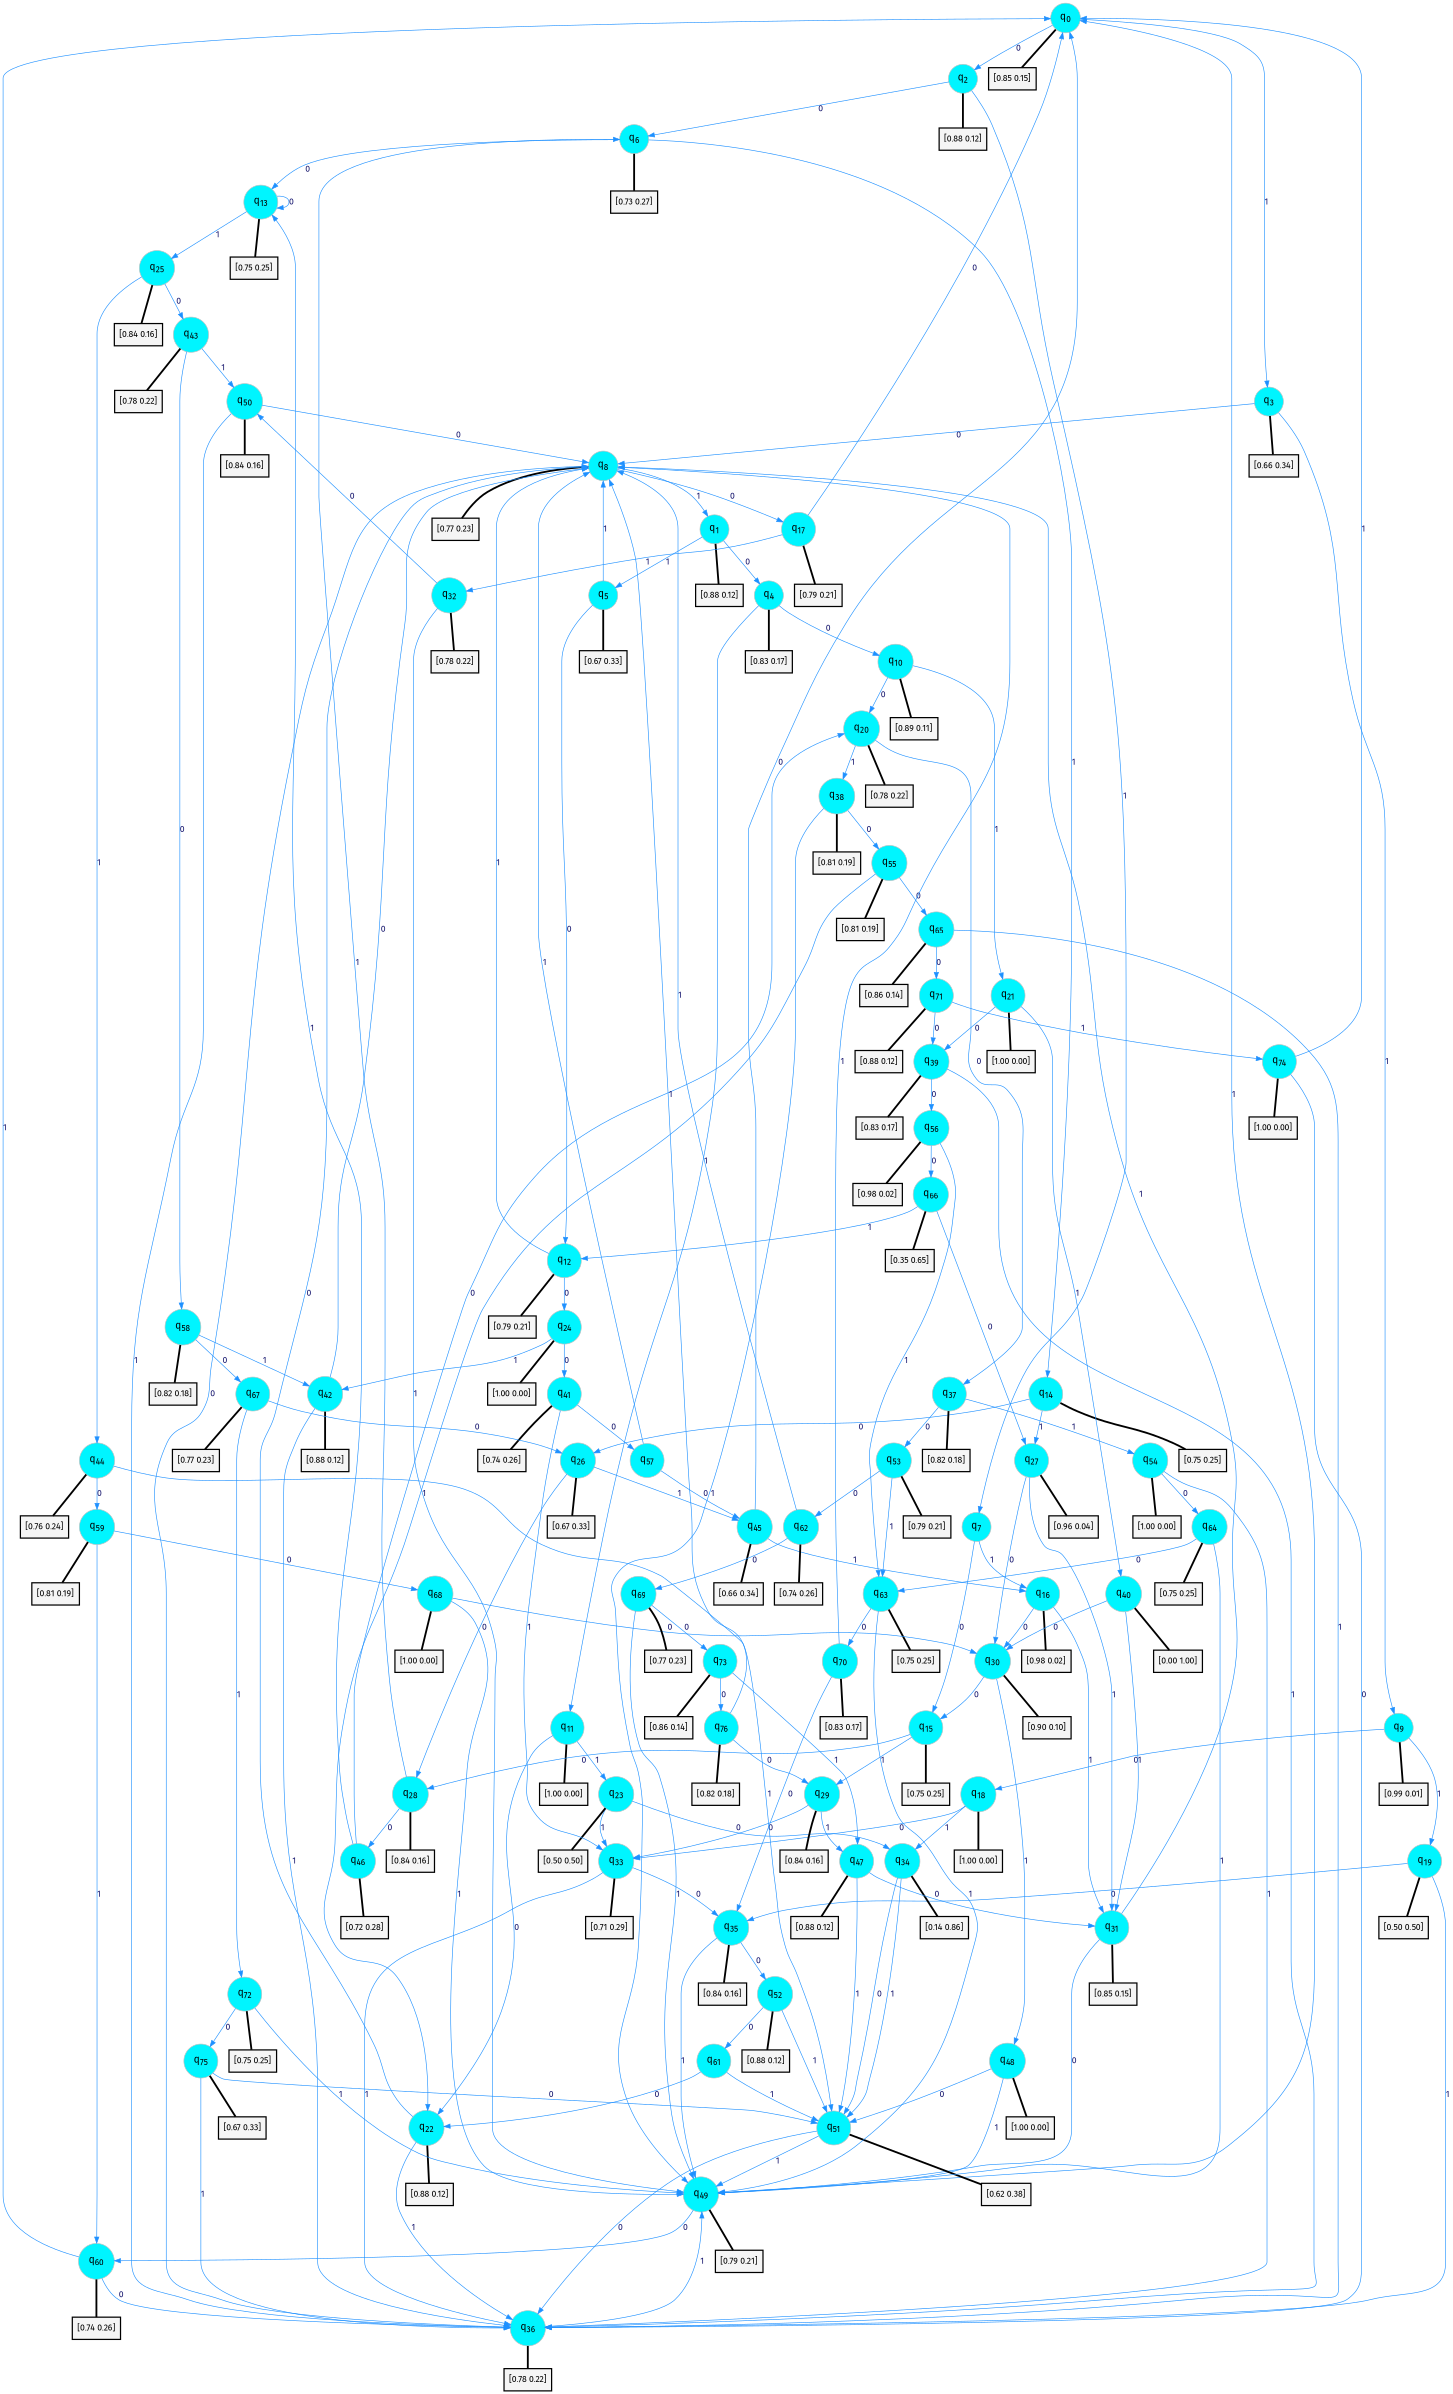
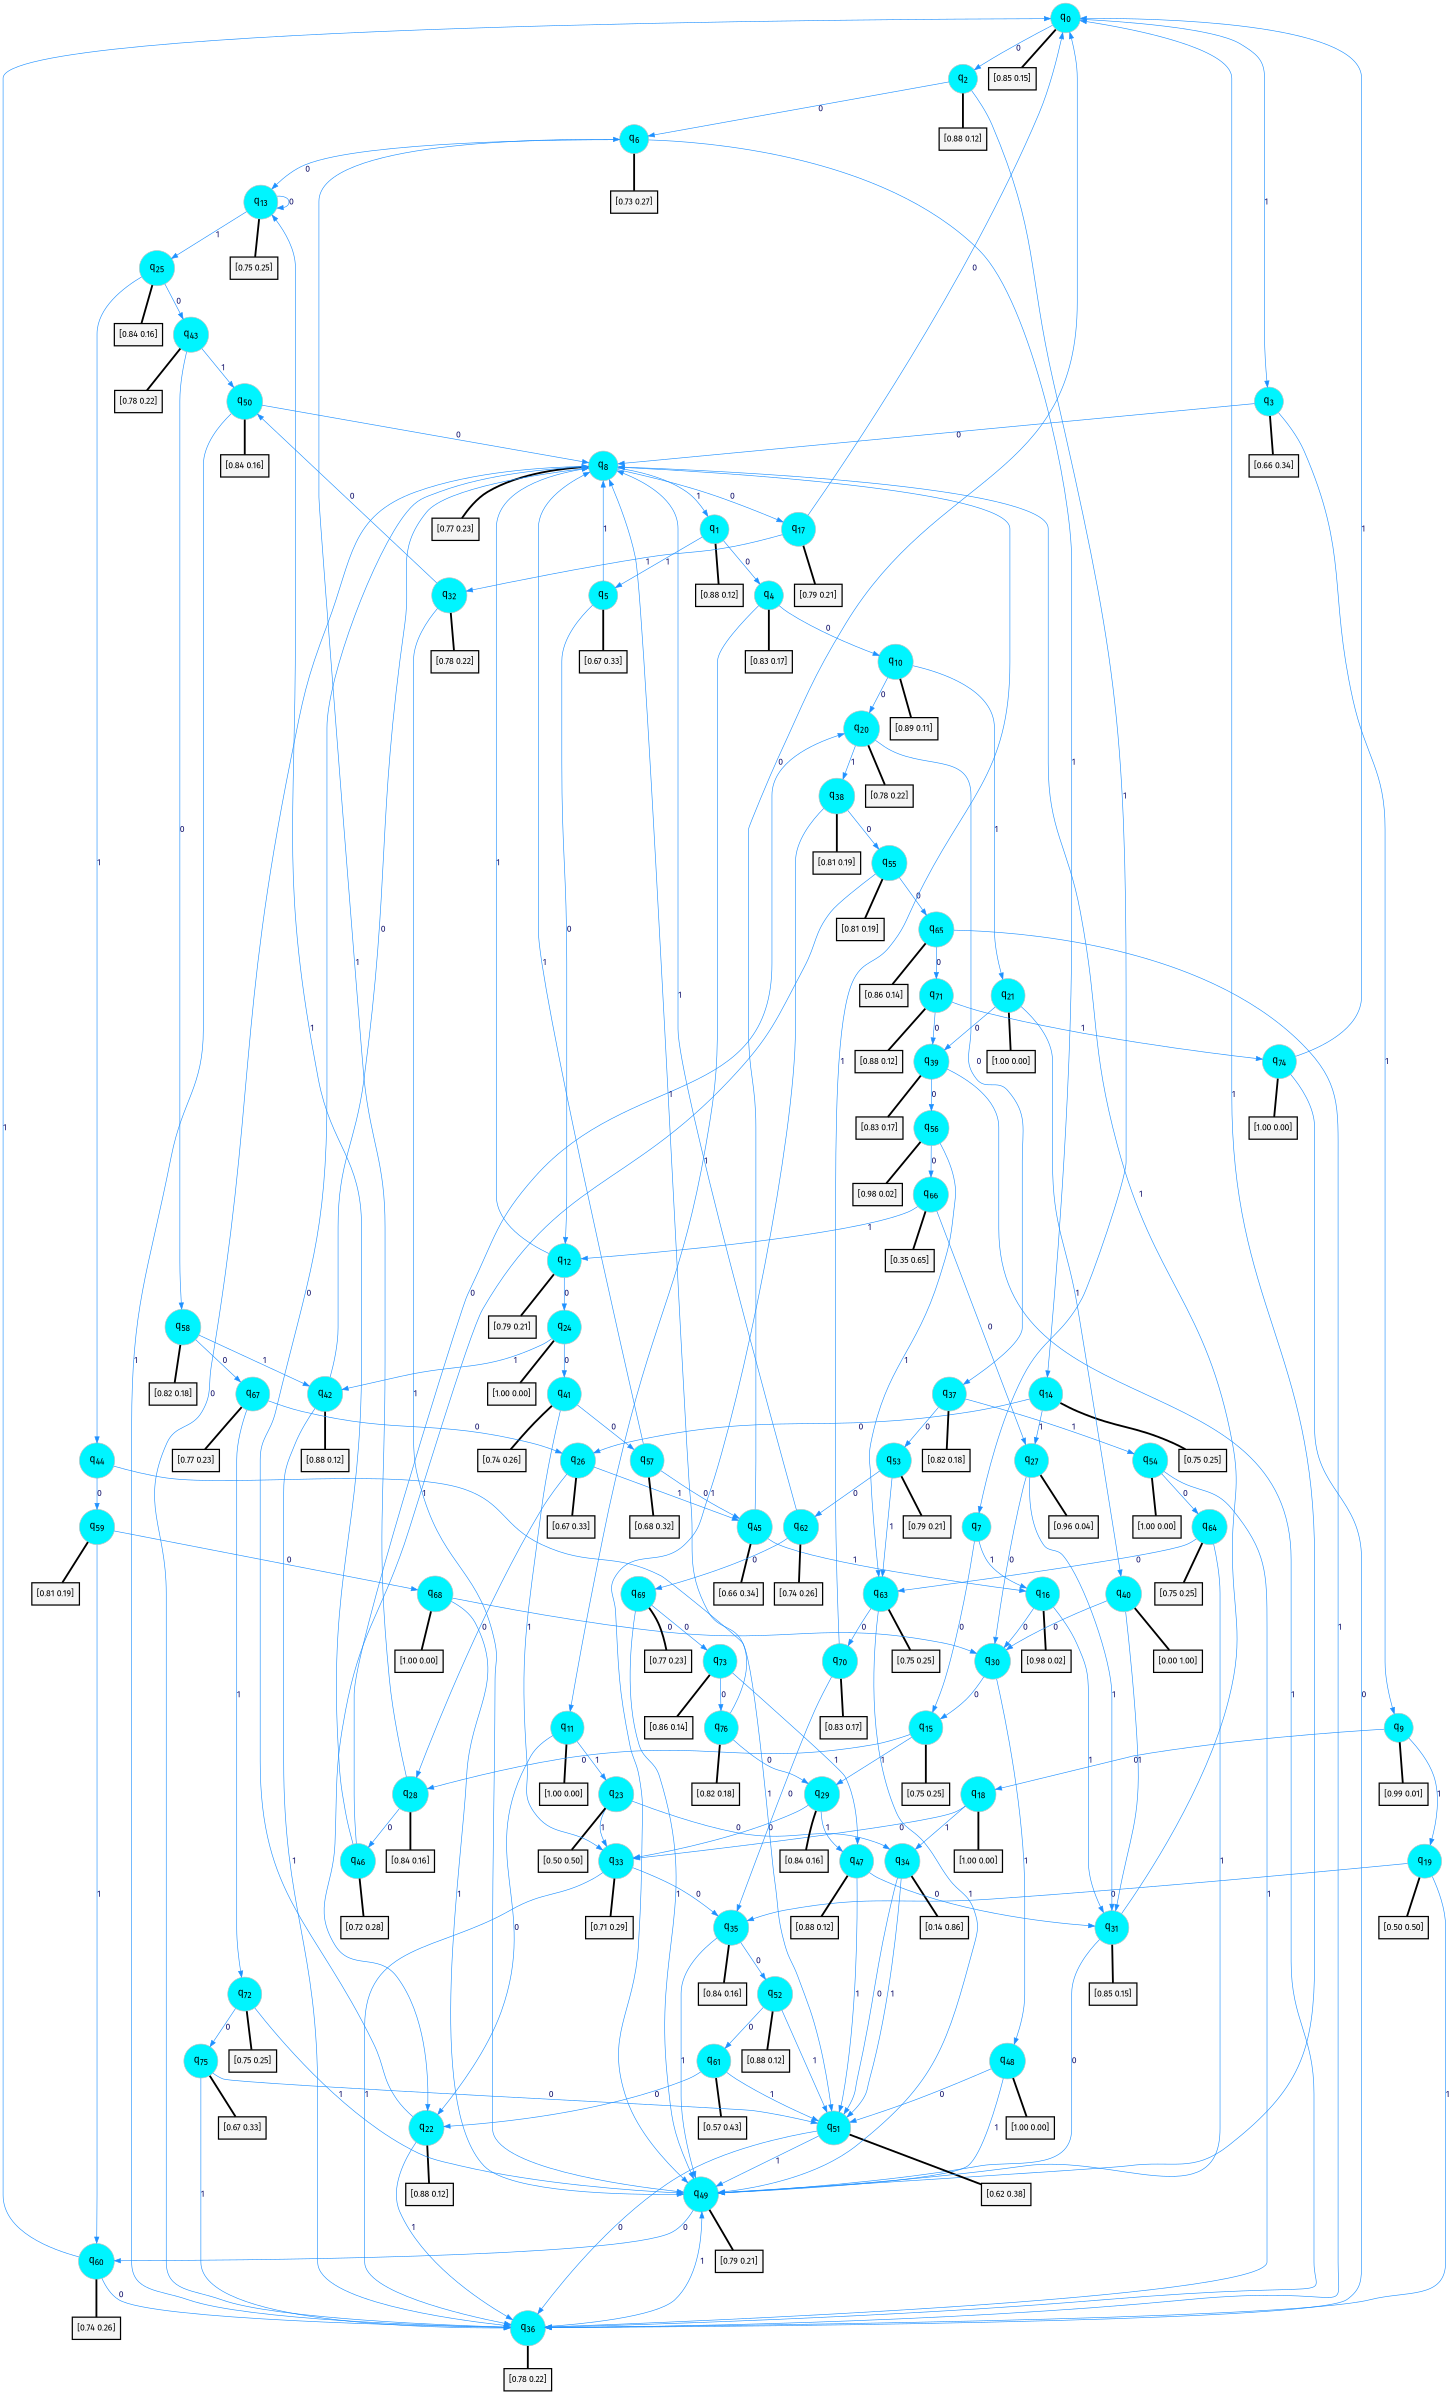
node "[0.76 0.24]": removed
node "[0.68 0.32]": added
node "[0.90 0.10]": removed
node "[0.57 0.43]": added
